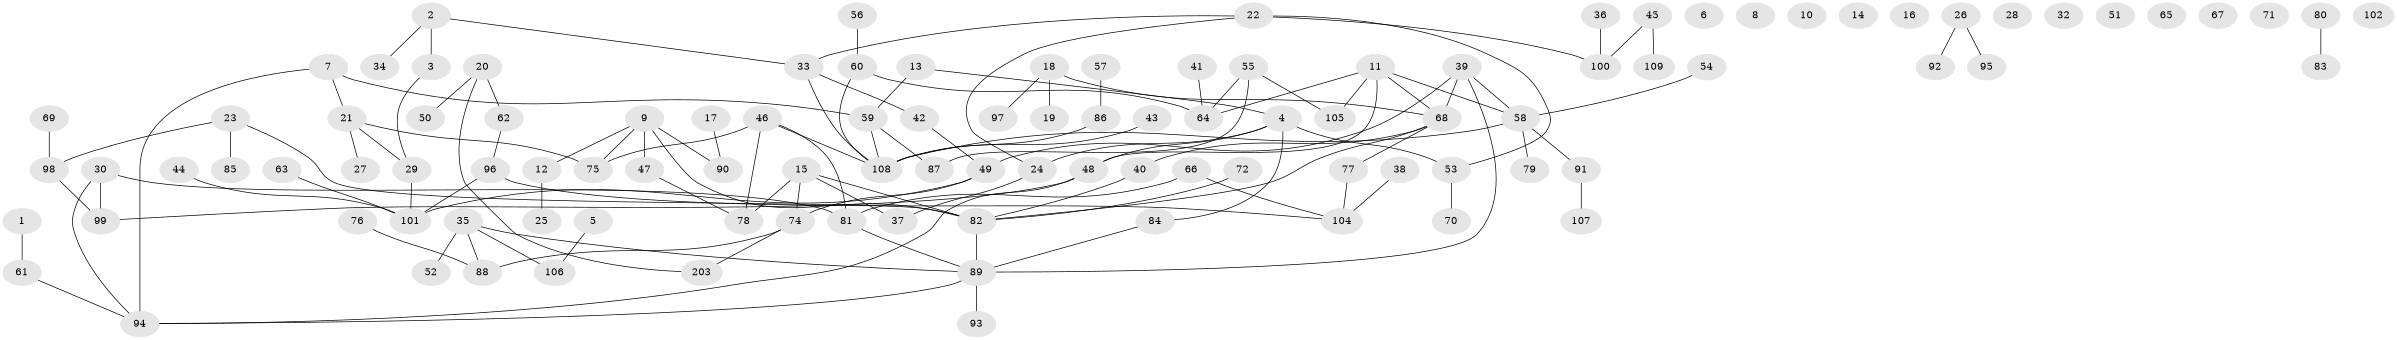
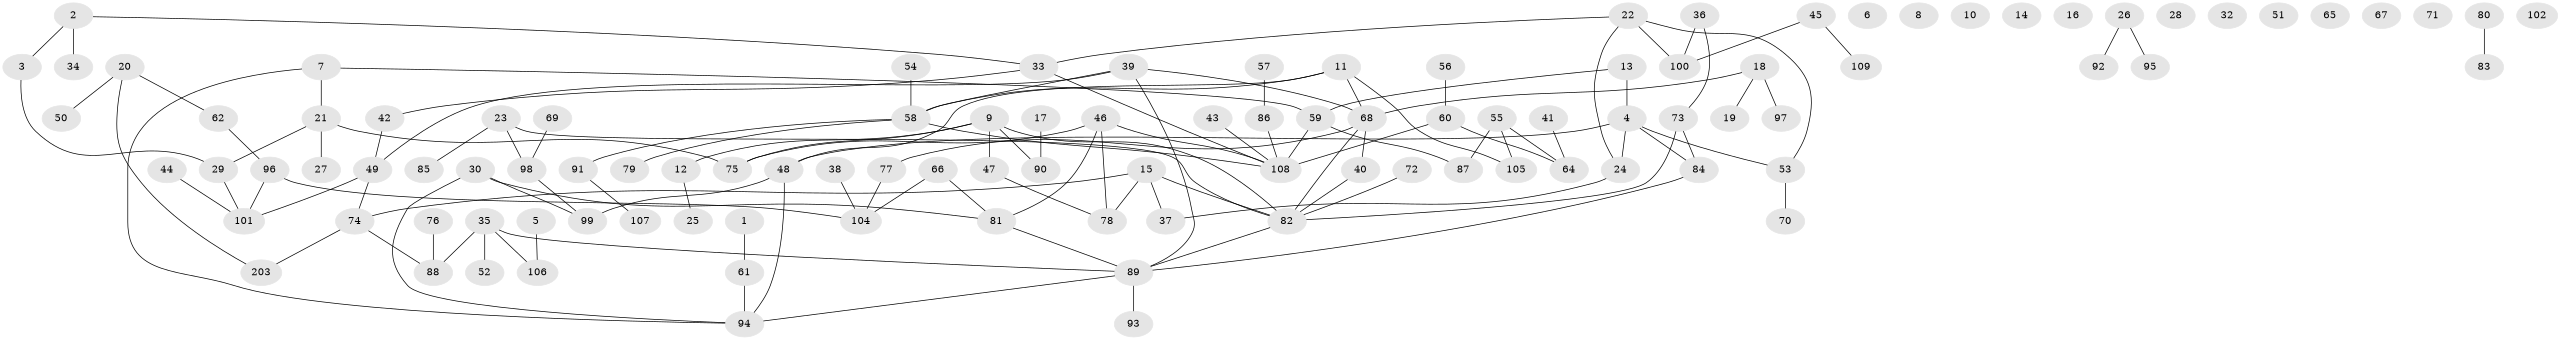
edge "11" -- "64": removed
node "73": added
node "63": removed
